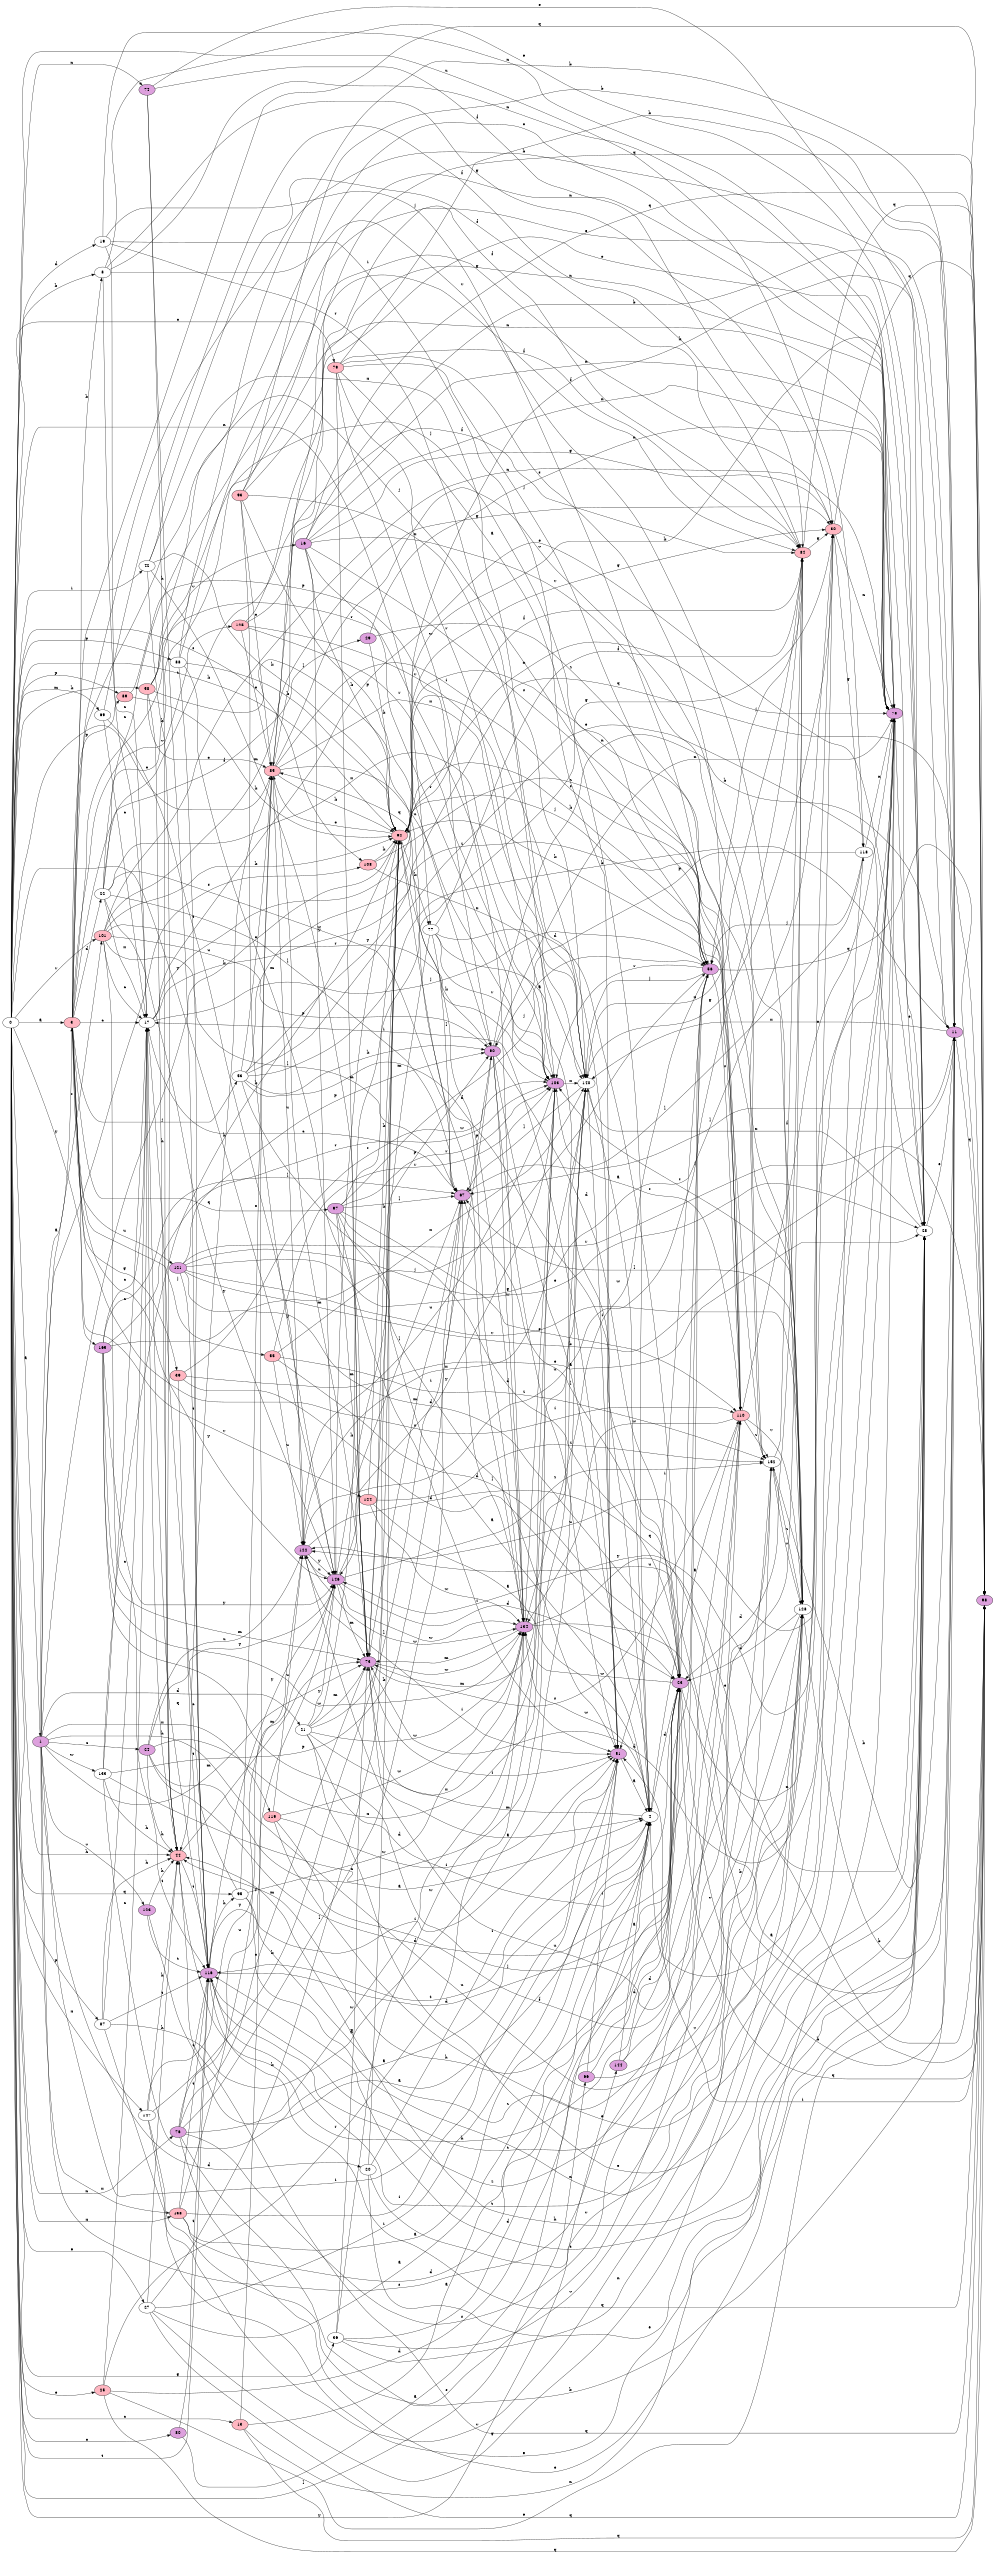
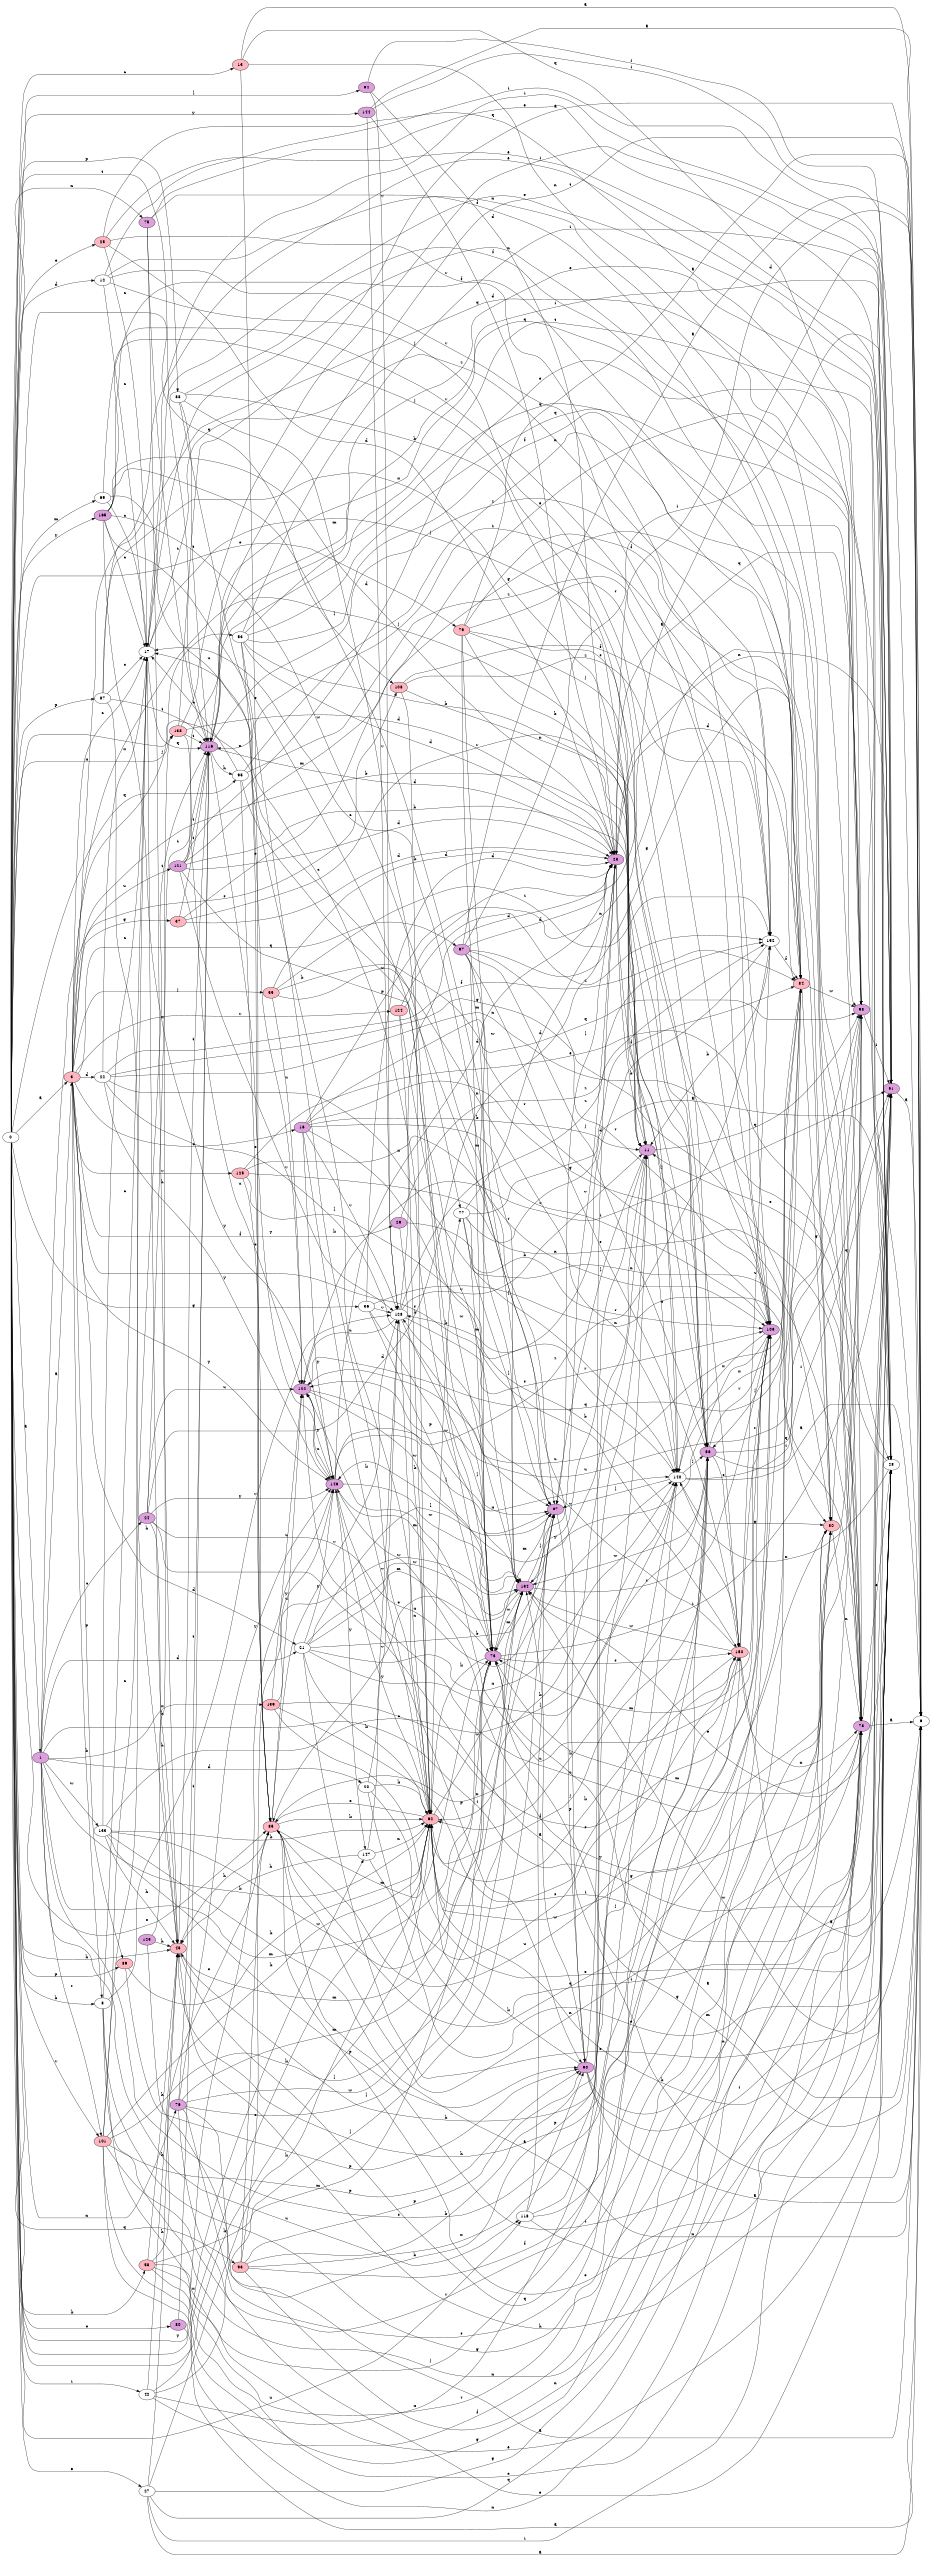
node "74": label "74" -> "75"
edge "144" -> "51": added, label "i"
edge "84" -> "98": label "q" -> "w"
node "19": label "19" -> "12"
edge "16" -> "78": now "16" -> "51"
edge "3" -> "16": label "v" -> "c"
edge "0" -> "108": label "s" -> "q"
edge "30" -> "118": reversed
edge "108" -> "84": added, label "f"
edge "90" -> "11": now "21" -> "11"
edge "134" -> "85": label "q" -> "o"
edge "56" -> "140": reversed
edge "53" -> "90": now "53" -> "62"
edge "73" -> "17": added, label "c"
edge "22" -> "134": now "133" -> "134"
edge "121" -> "98": label "r" -> "q"
node "39": label "39" -> "37"
edge "3" -> "21": added, label "d"
node "110": label "110" -> "150"
edge "23" -> "134": label "w" -> "r"
edge "78" -> "73": label "d" -> "m"
node "119": label "119" -> "139"
node "4": label "4" -> "6"
edge "147" -> "146": reversed
edge "1" -> "123": removed, label "v"
node "44": label "44" -> "45"
edge "147" -> "62": label "k" -> "n"
node "66": label "66" -> "64"
edge "128" -> "116": removed, label "t"
edge "0" -> "93": added, label "q"
edge "1" -> "138": now "24" -> "138"
